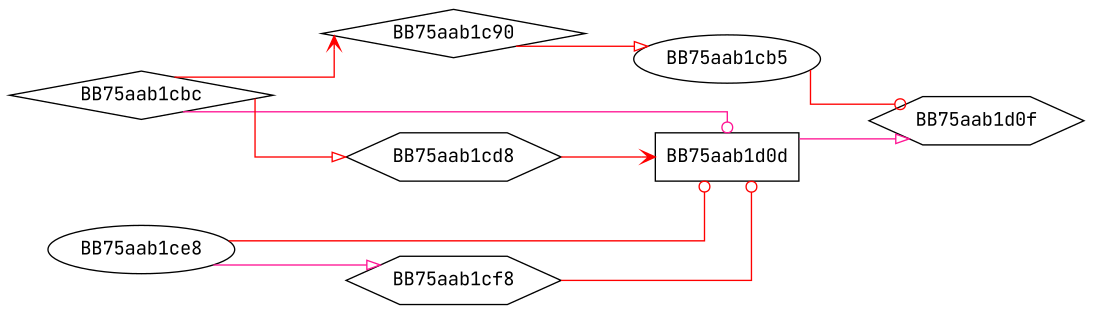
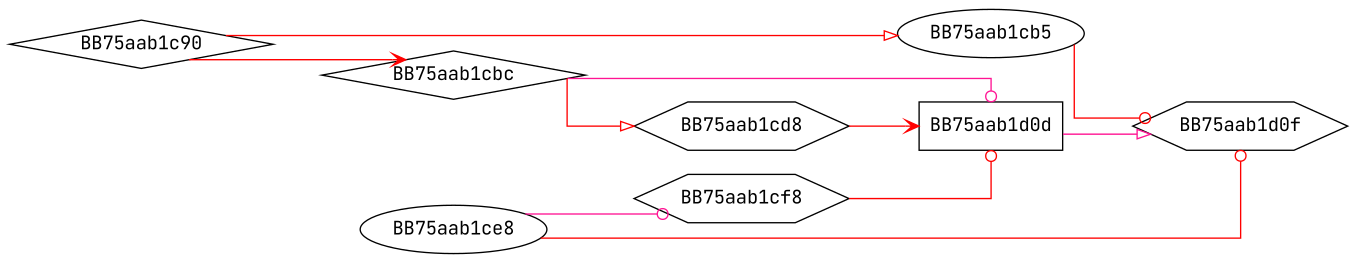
edge "BB75aab1cbc" -> "BB75aab1c90": reversed
edge "BB75aab1ce8" -> "BB75aab1d0d": now "BB75aab1ce8" -> "BB75aab1d0f"
edge "BB75aab1ce8" -> "BB75aab1cf8": arrowhead onormal -> odot
